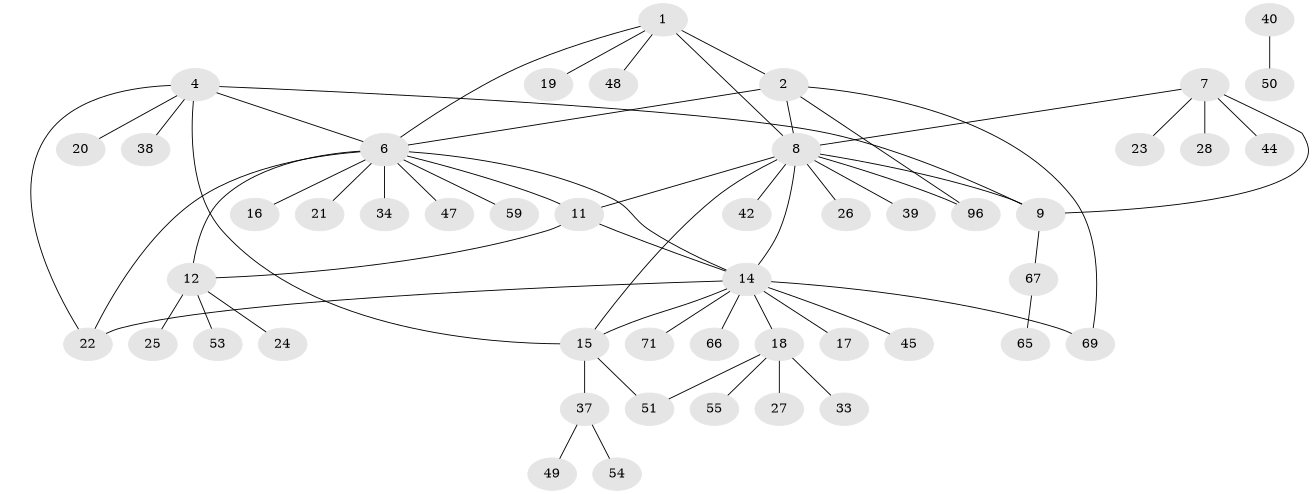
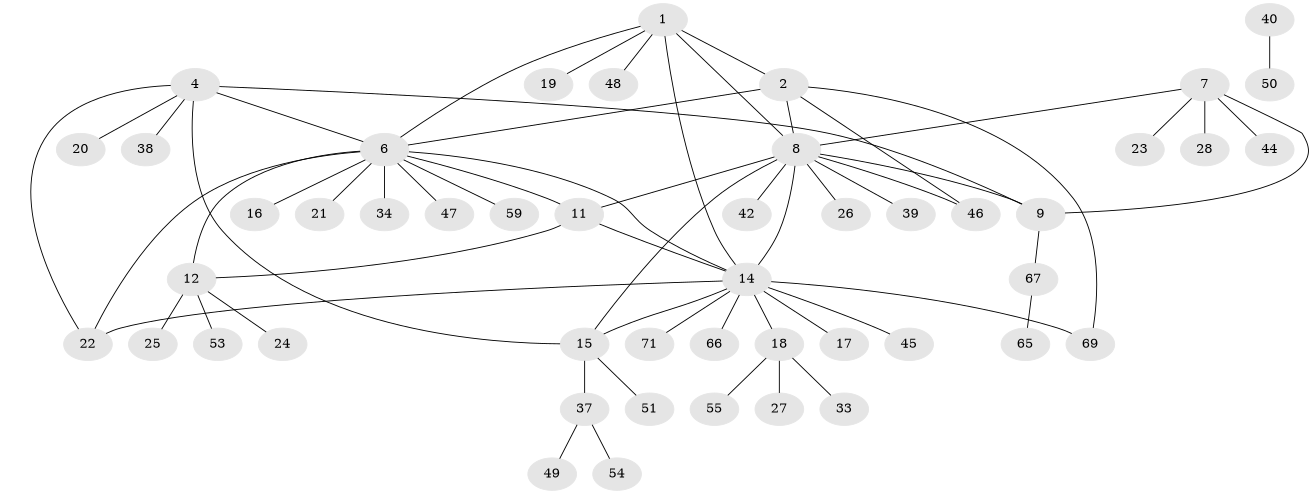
edge "1" -- "14": added
node "96": label "96" -> "46"
edge "18" -- "51": removed
